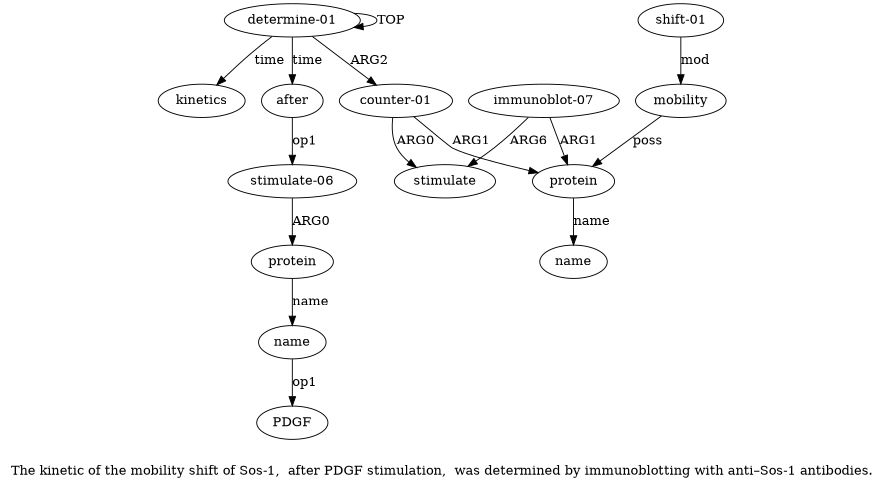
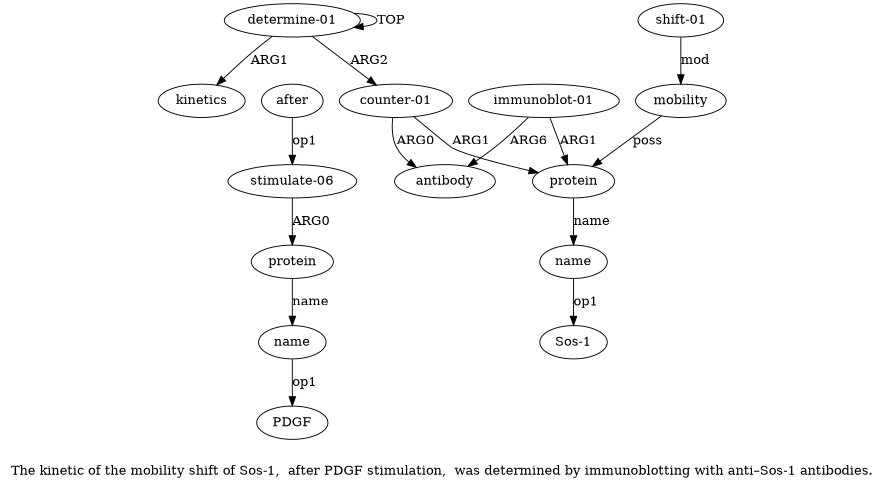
edge "determine-01" -> "after": removed, label "time"
edge "determine-01" -> "kinetics": label "time" -> "ARG1"
node "immunoblot-07": label "immunoblot-07" -> "immunoblot-01"
node "stimulate": label "stimulate" -> "antibody"
node "Sos-1": added
